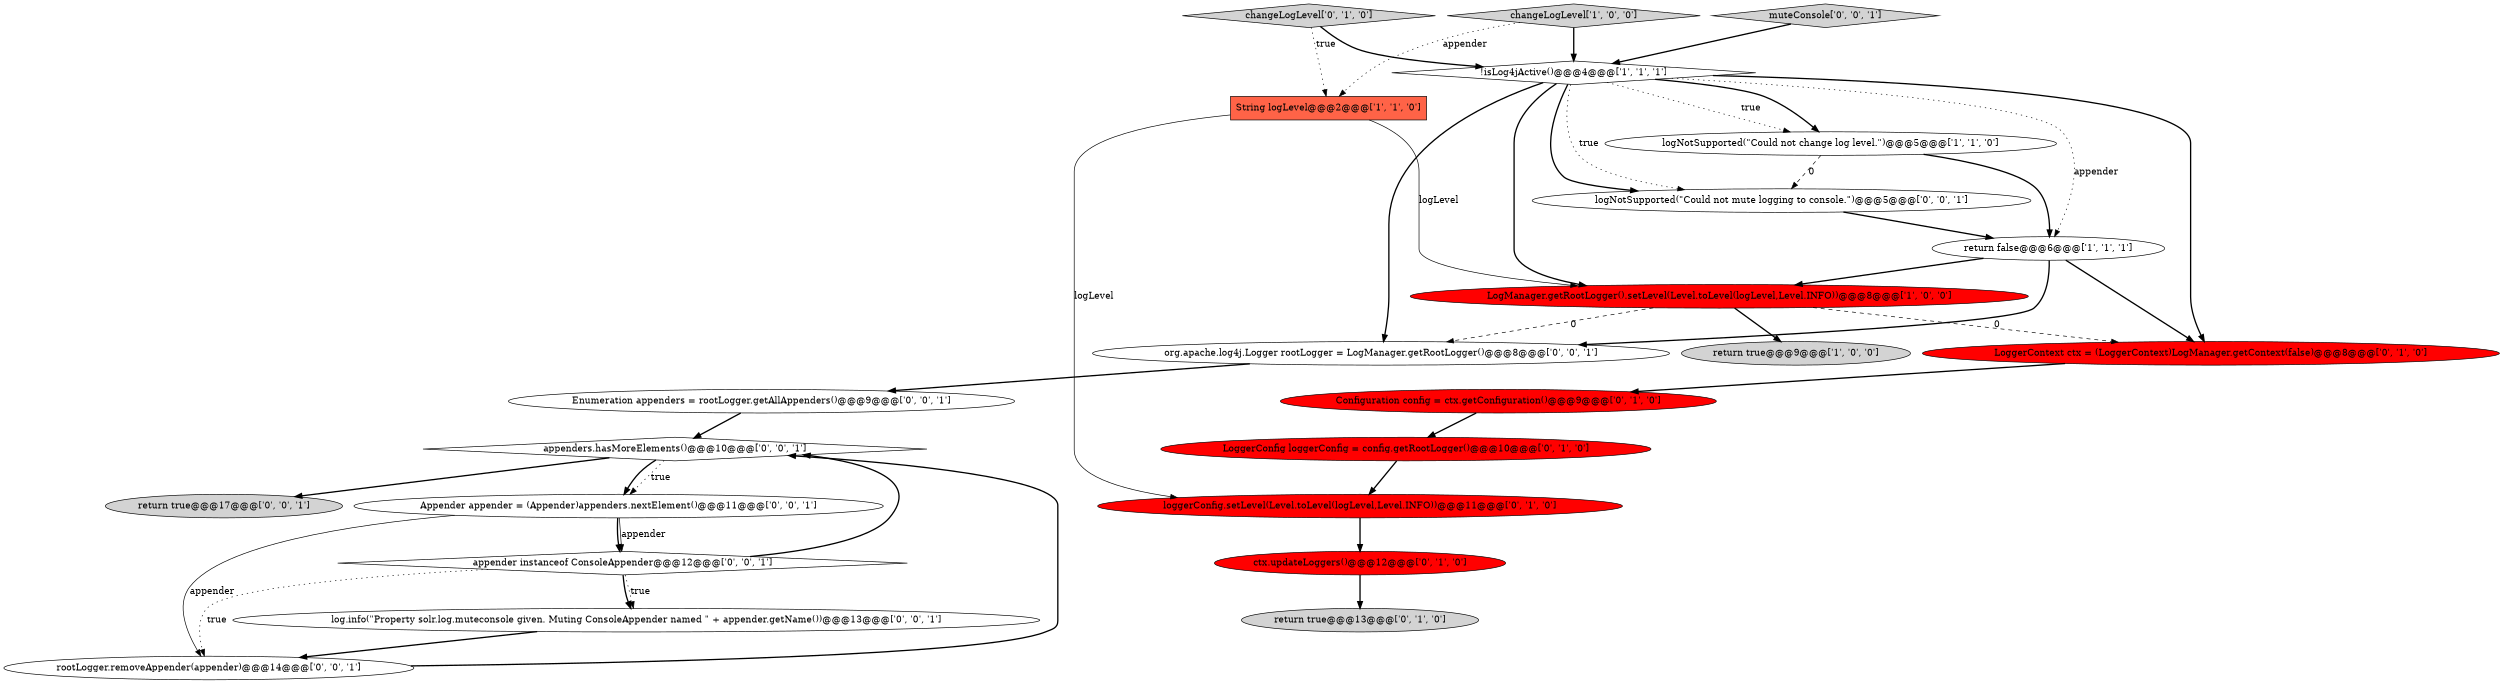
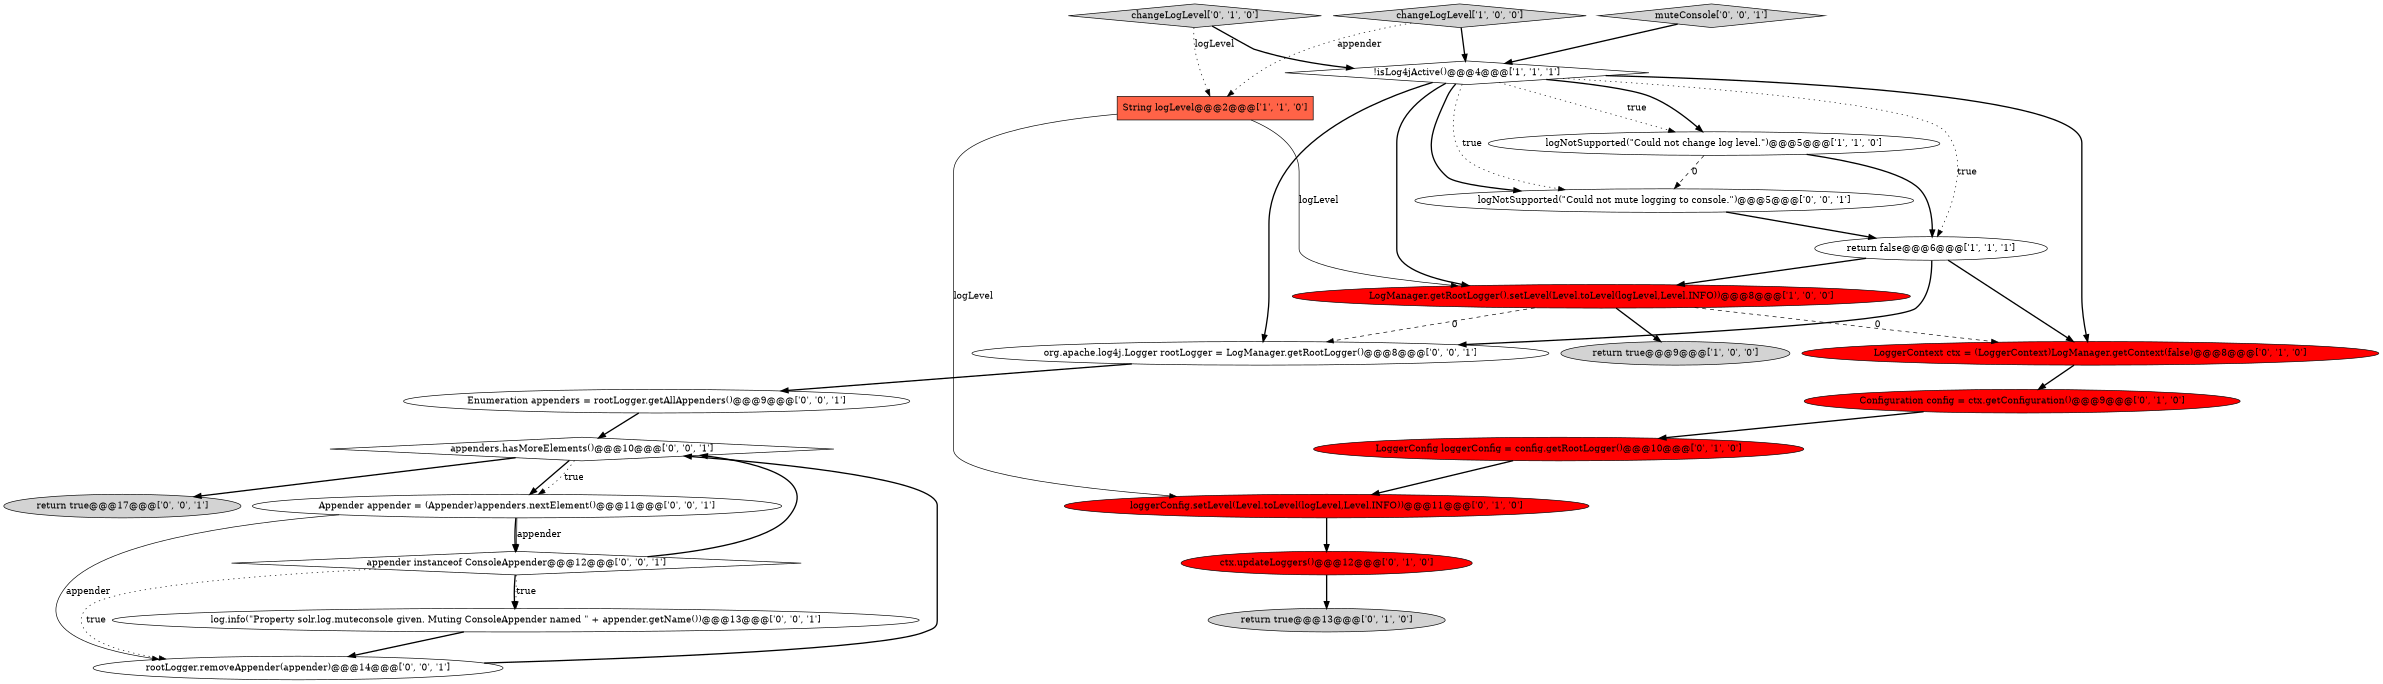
edge "changeLogLevel['0', '1', '0']" -> "String logLevel@@@2@@@['1', '1', '0']": label "true" -> "logLevel"
edge "!isLog4jActive()@@@4@@@['1', '1', '1']" -> "return false@@@6@@@['1', '1', '1']": label "appender" -> "true"
